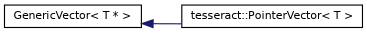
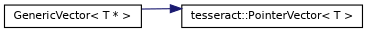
edge "tesseract::PointerVector< T >" -> "GenericVector< T * >": reversed
